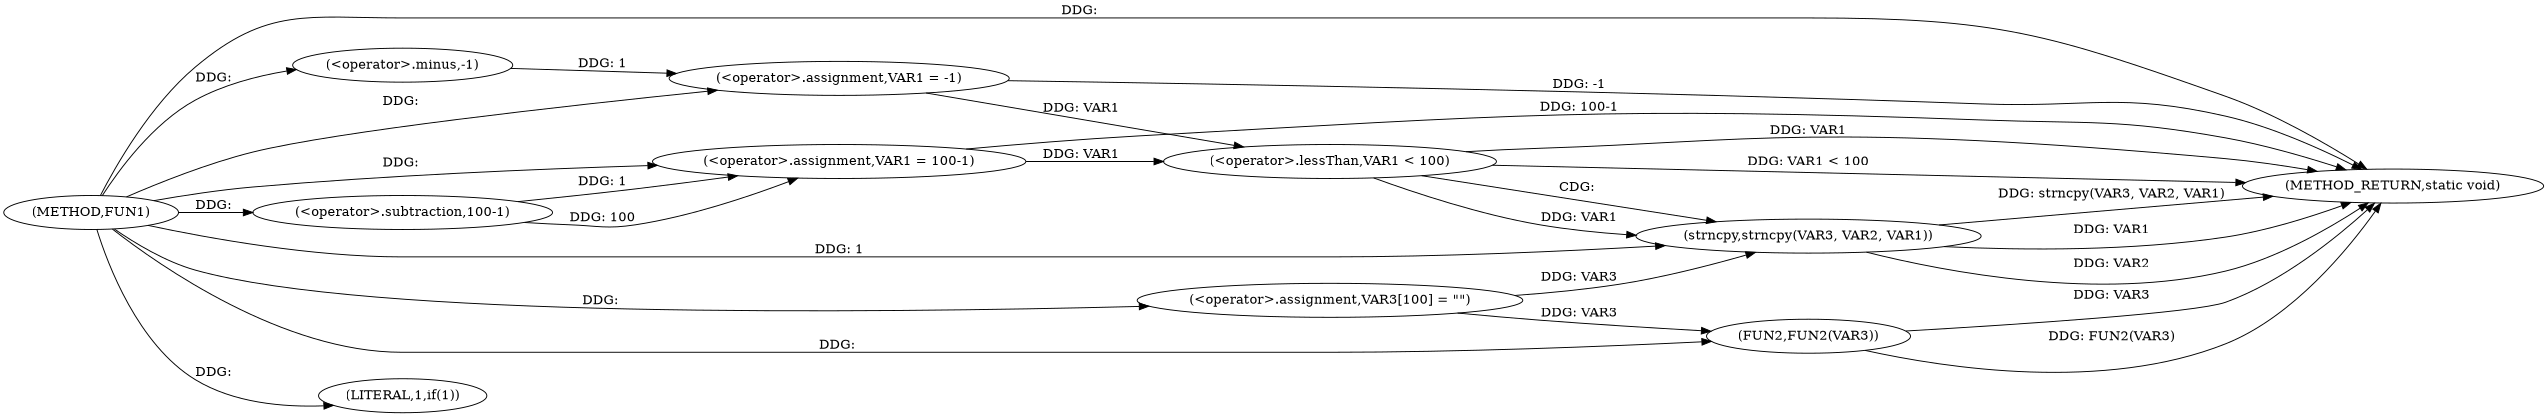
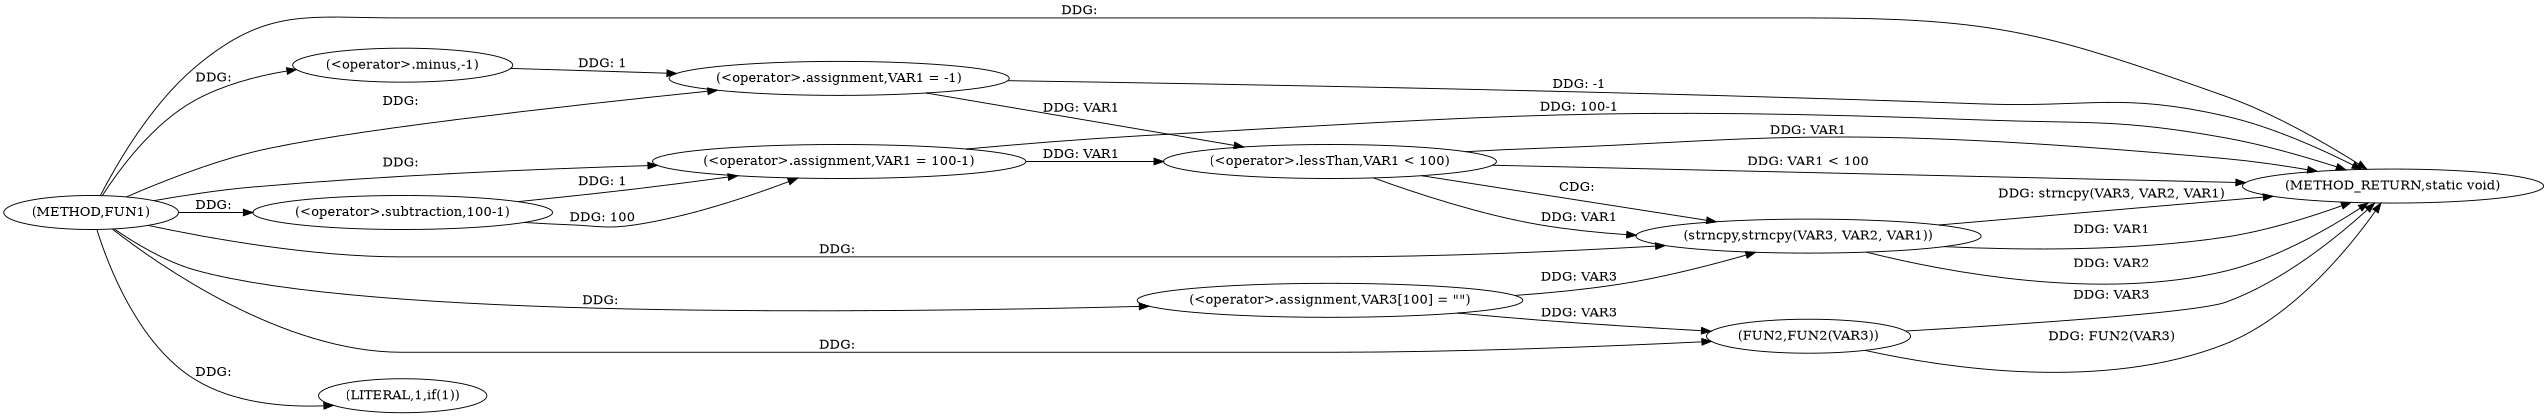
edge "(METHOD,FUN1)" -> "(strncpy,strncpy(VAR3, VAR2, VAR1))": label "DDG: 1" -> "DDG: "
